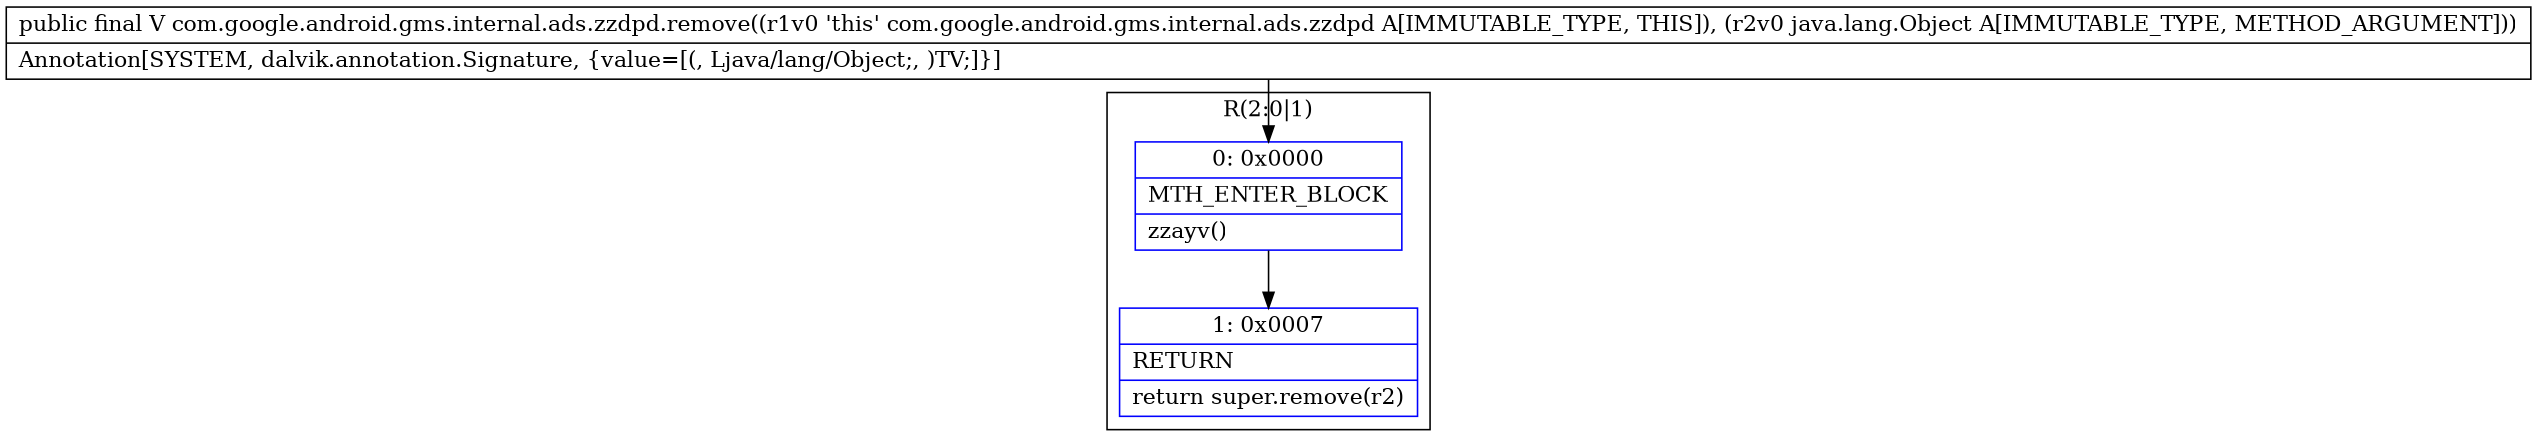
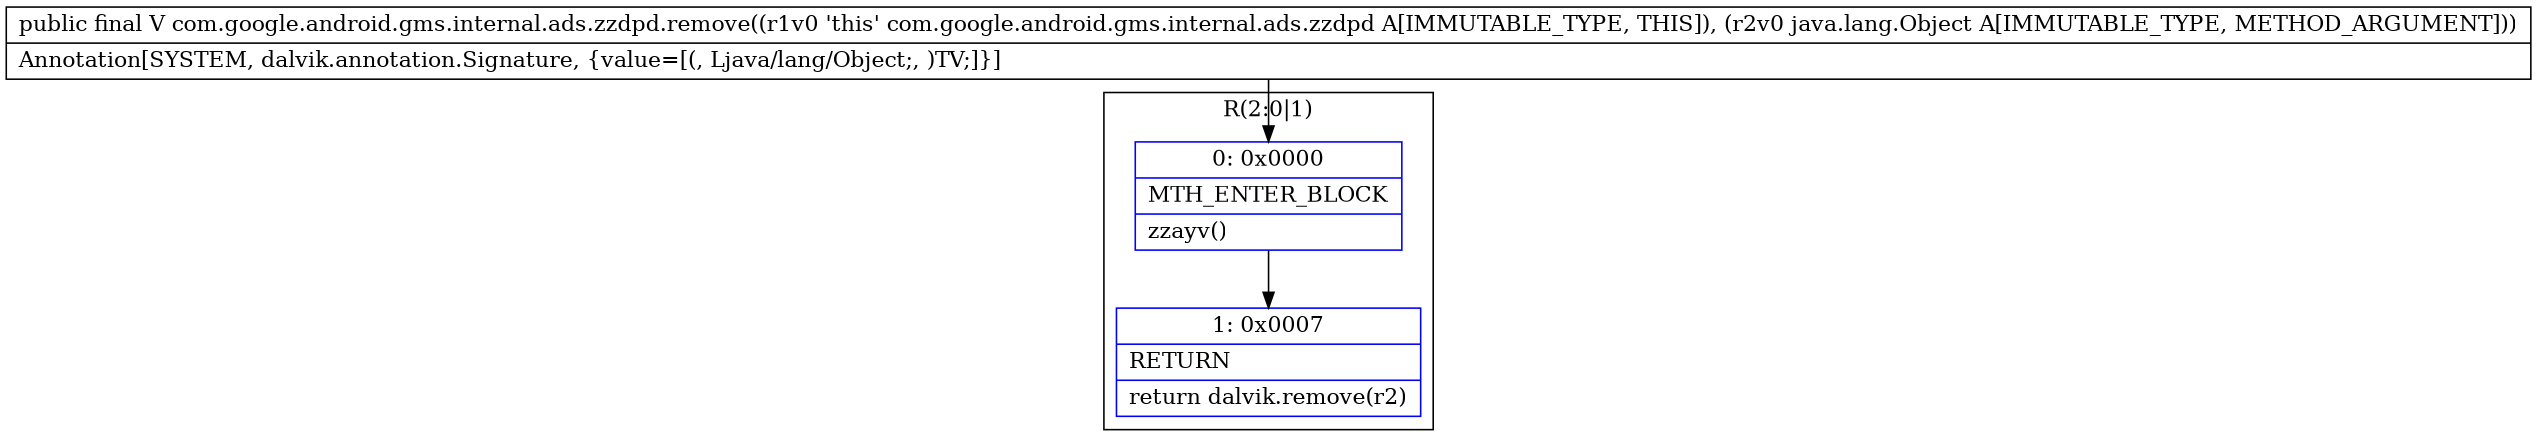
node "1: 0x0007": text "return super.remove(r2)" -> "return dalvik.remove(r2)"
